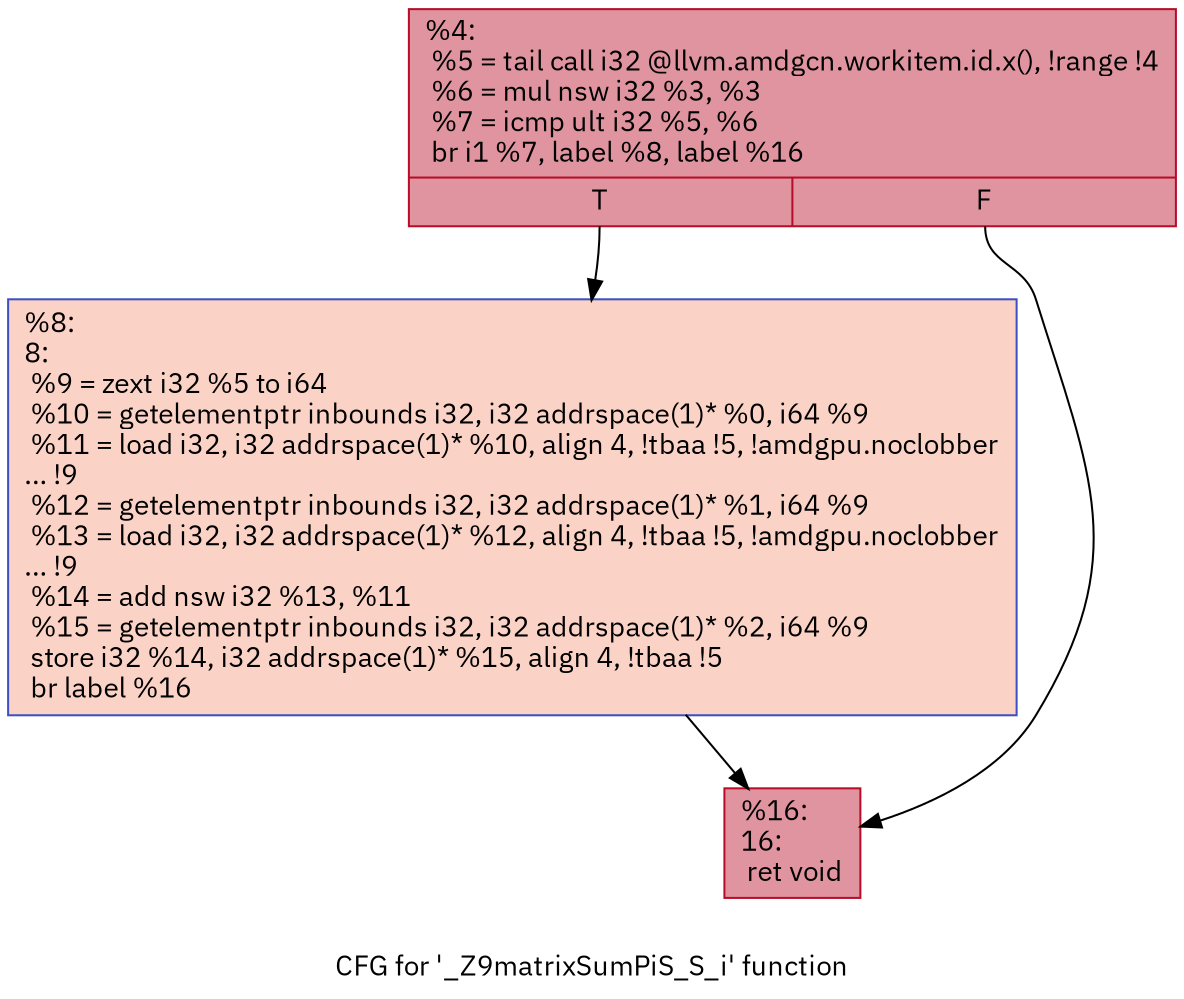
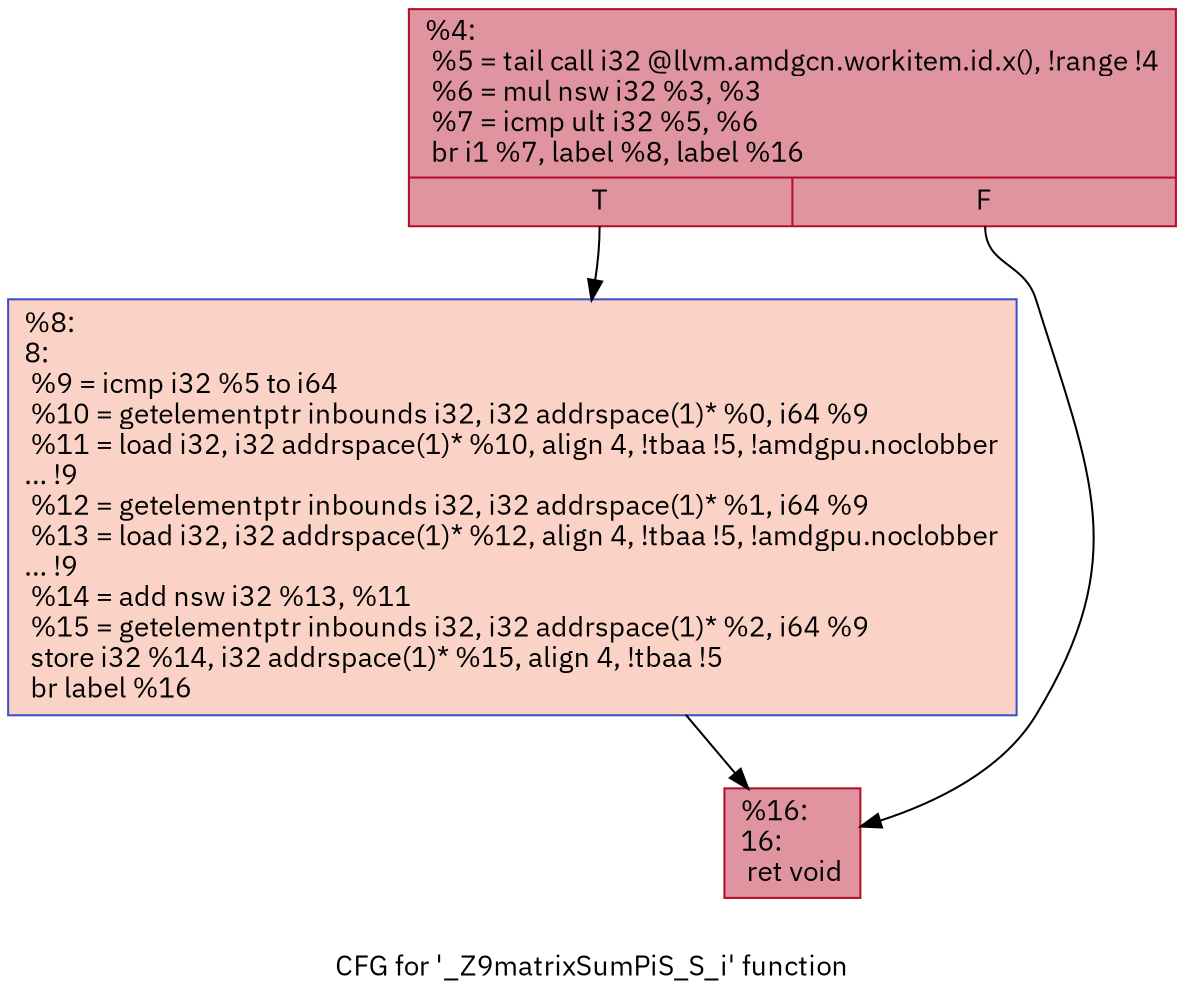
node "%8:": text "%9 = zext i32 %5 to i64" -> "%9 = icmp i32 %5 to i64"
